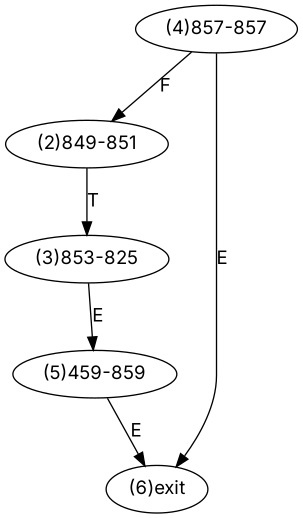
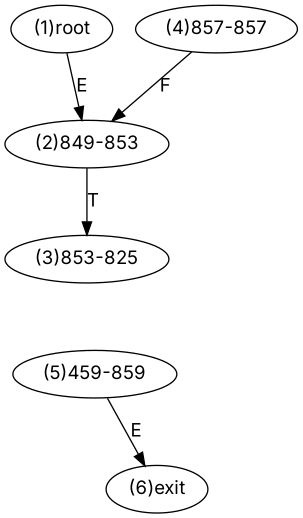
node "(1)root": added
node "(2)849-851": label "(2)849-851" -> "(2)849-853"
edge "(4)857-857" -> "(6)exit": removed, label "E"
edge "(3)853-825" -> "(5)459-859": removed, label "E"
